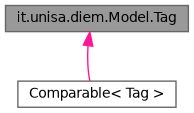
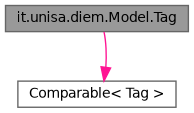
edge "Comparable< Tag >" -> "it.unisa.diem.Model.Tag": reversed
